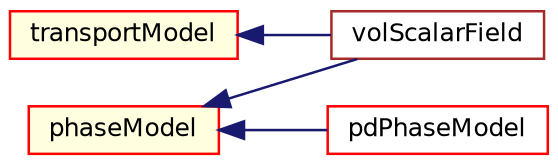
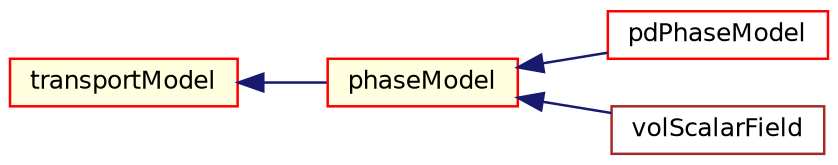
edge "volScalarField" -> "transportModel": now "phaseModel" -> "transportModel"
